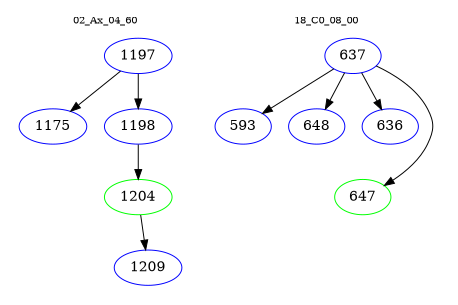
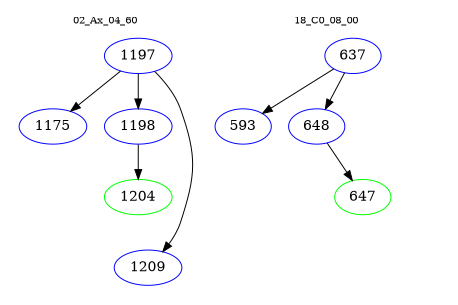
edge "637" -> "647": now "648" -> "647"
node "636": removed
edge "1204" -> "1209": now "1197" -> "1209"
